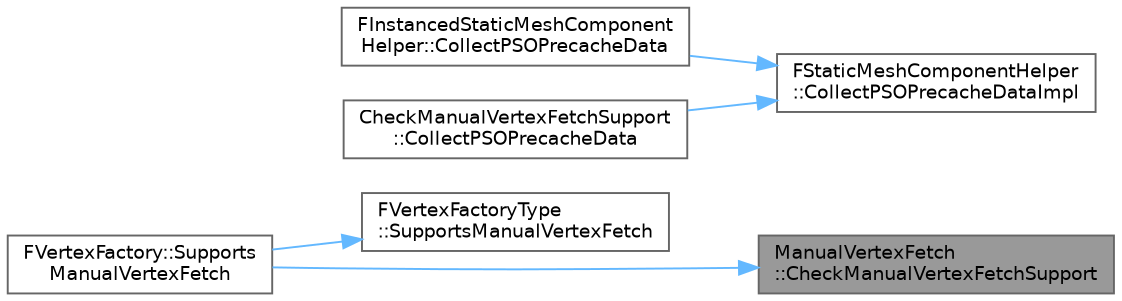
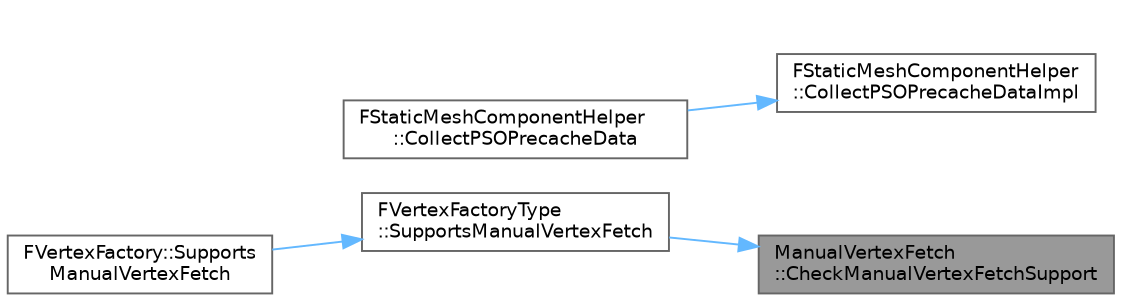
node "FInstancedStaticMeshComponent Helper::CollectPSOPrecacheData": removed
node "CheckManualVertexFetchSupport ::CollectPSOPrecacheData": label "CheckManualVertexFetchSupport ::CollectPSOPrecacheData" -> "FStaticMeshComponentHelper ::CollectPSOPrecacheData"
edge "FVertexFactory::Supports ManualVertexFetch" -> "ManualVertexFetch ::CheckManualVertexFetchSupport": now "FVertexFactoryType ::SupportsManualVertexFetch" -> "ManualVertexFetch ::CheckManualVertexFetchSupport"
